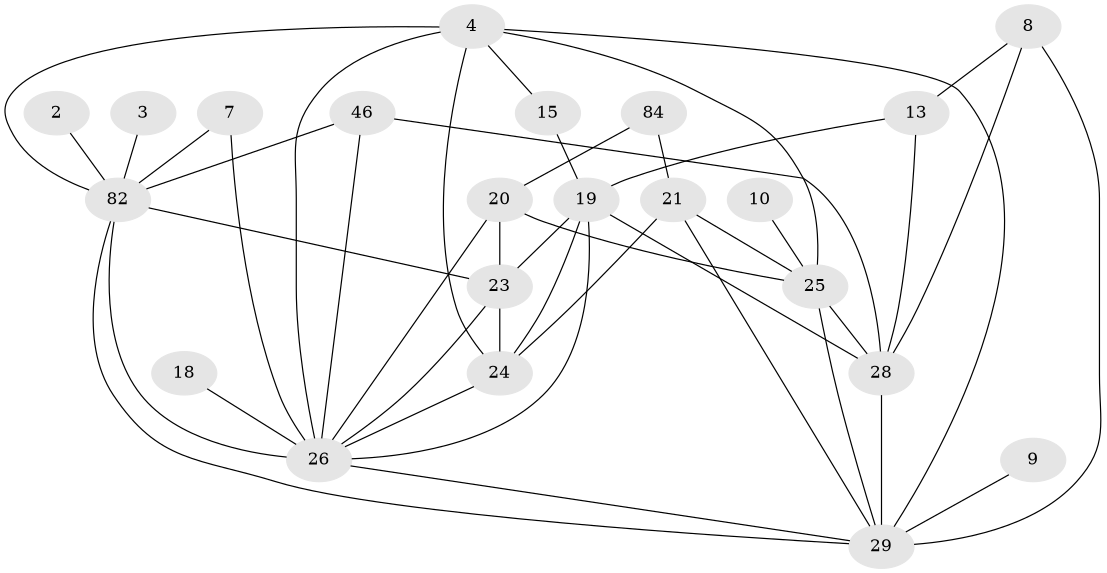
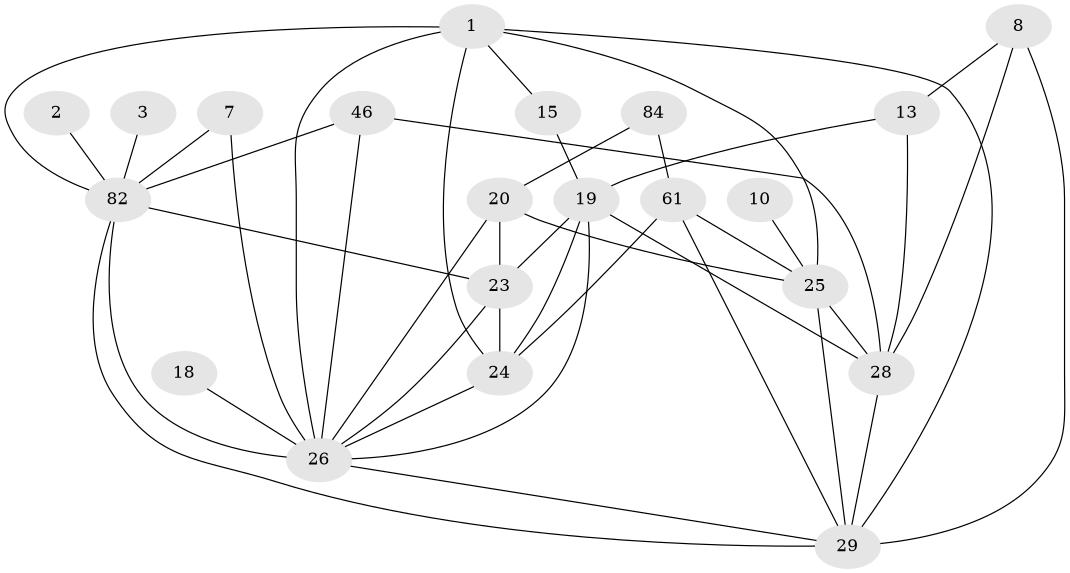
node "4": label "4" -> "1"
node "21": label "21" -> "61"
node "9": removed
